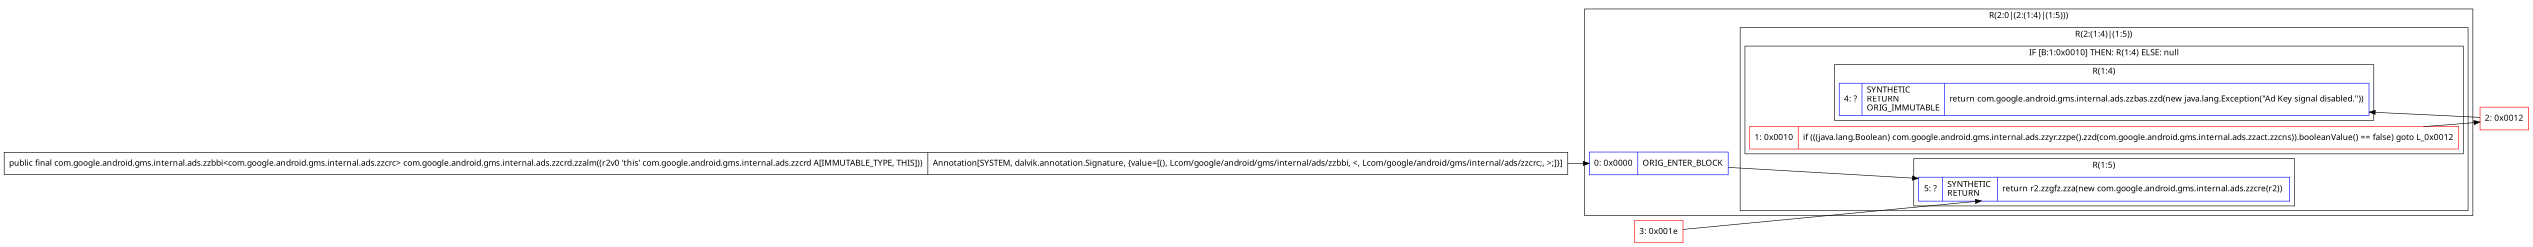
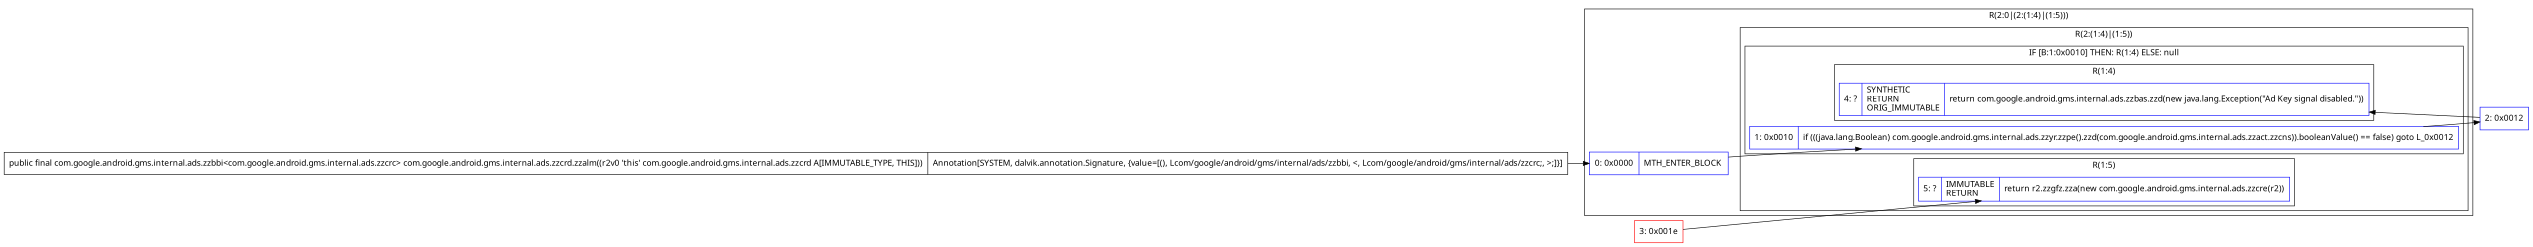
node "2: 0x0012": color red -> blue
node "1: 0x0010": color red -> blue
node "0: 0x0000": text "ORIG_ENTER_BLOCK" -> "MTH_ENTER_BLOCK"
edge "0: 0x0000" -> "5: ?": now "0: 0x0000" -> "1: 0x0010"
node "5: ?": text "SYNTHETIC" -> "IMMUTABLE"
